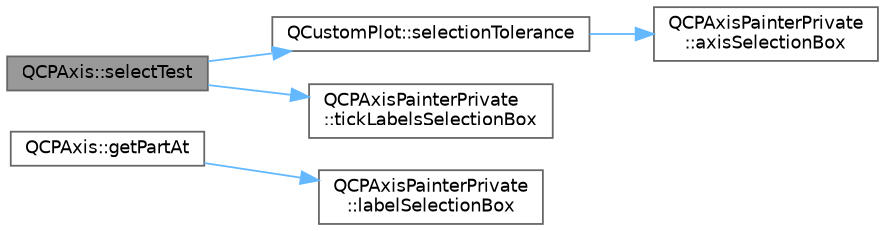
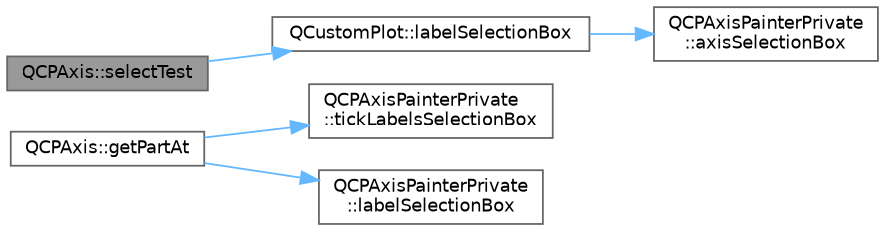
node "QCustomPlot::selectionTolerance": label "QCustomPlot::selectionTolerance" -> "QCustomPlot::labelSelectionBox"
edge "QCPAxis::selectTest" -> "QCPAxisPainterPrivate ::tickLabelsSelectionBox": now "QCPAxis::getPartAt" -> "QCPAxisPainterPrivate ::tickLabelsSelectionBox"
